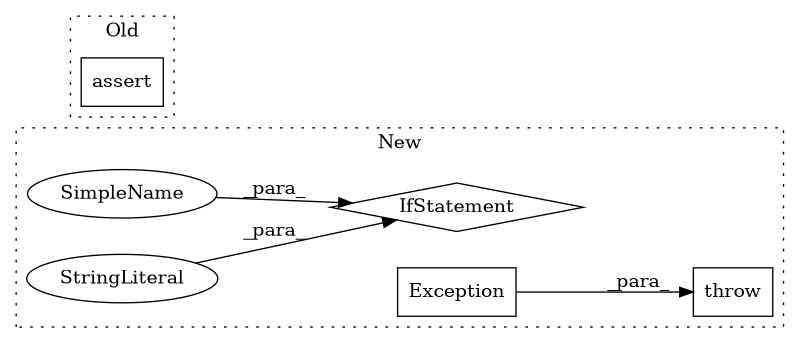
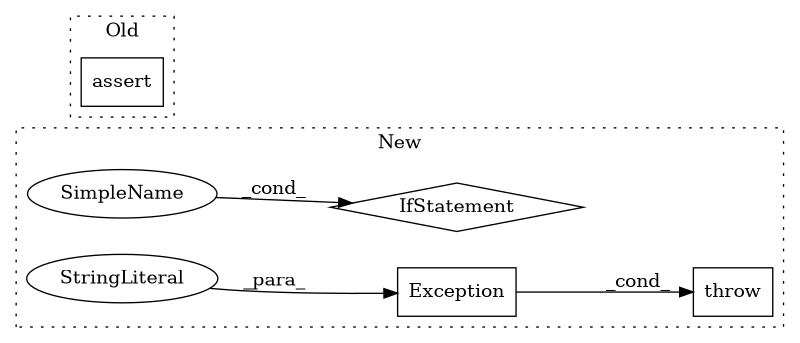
edge "SimpleName" -> "IfStatement": label "_para_" -> "_cond_"
edge "StringLiteral" -> "IfStatement": now "StringLiteral" -> "Exception"
edge "Exception" -> "throw": label "_para_" -> "_cond_"
